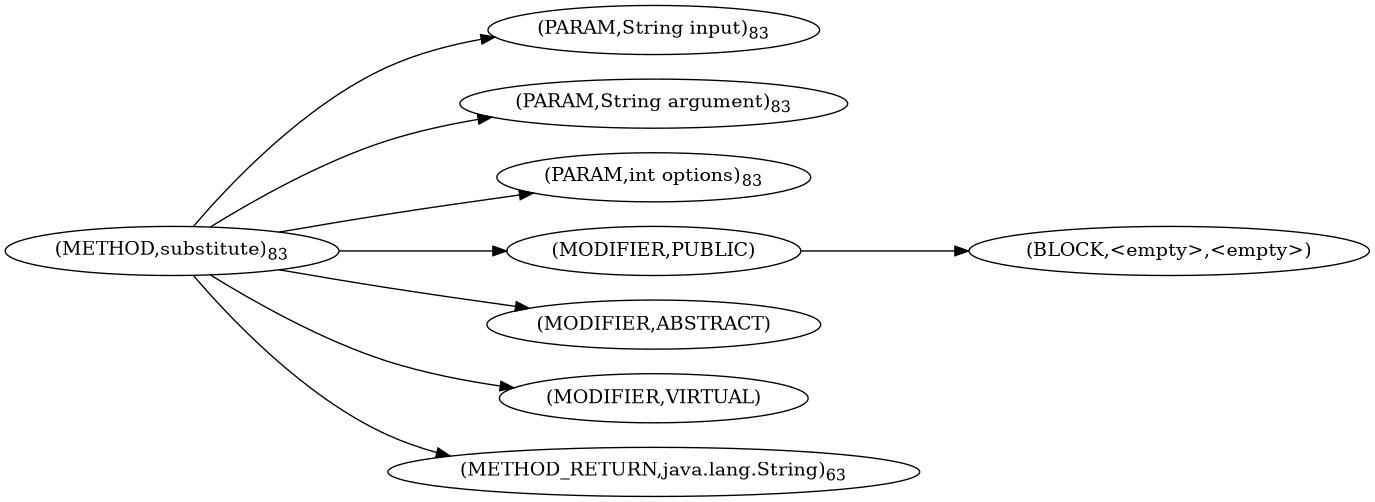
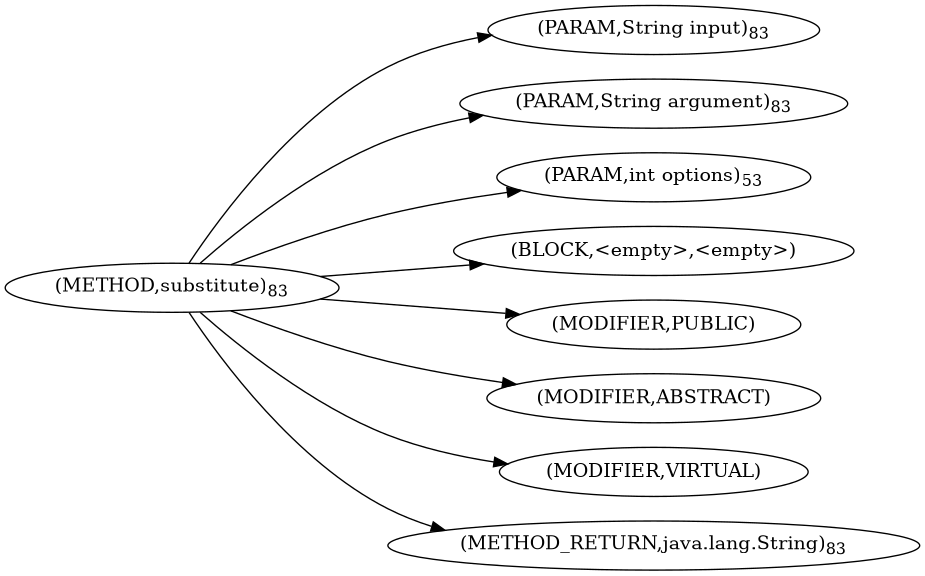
node "(PARAM,int options)": text "83" -> "53"
edge "(MODIFIER,PUBLIC)" -> "(BLOCK,<empty>,<empty>)": now "(METHOD,substitute)" -> "(BLOCK,<empty>,<empty>)"
node "(METHOD_RETURN,java.lang.String)": text "63" -> "83"
